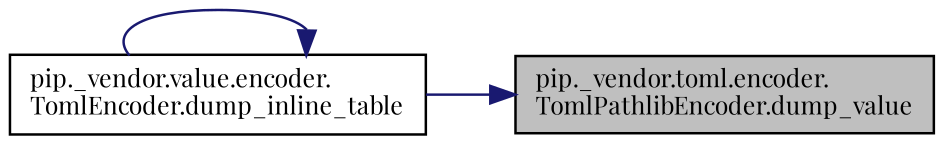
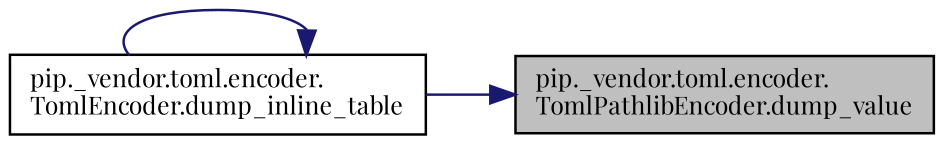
node "pip._vendor.value.encoder. TomlEncoder.dump_inline_table": label "pip._vendor.value.encoder. TomlEncoder.dump_inline_table" -> "pip._vendor.toml.encoder. TomlEncoder.dump_inline_table"
